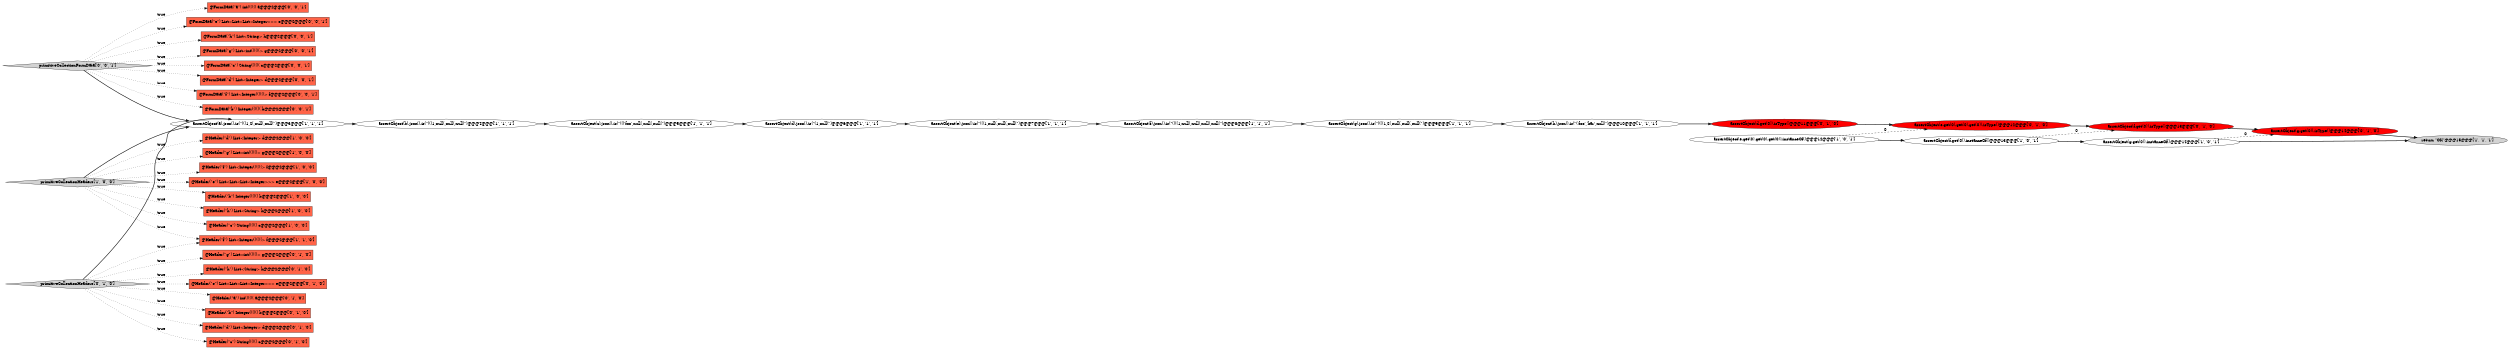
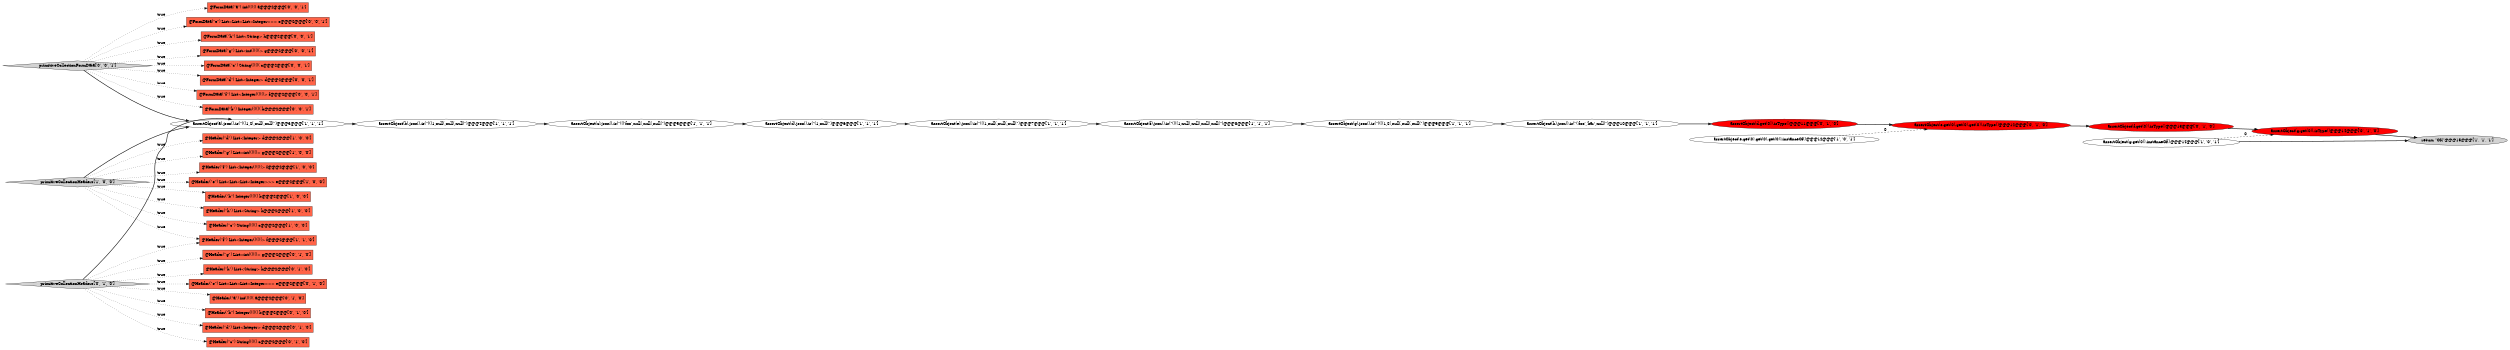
node "assertObject(f.get(0)).instanceOf()@@@13@@@['1', '0', '1']": removed
